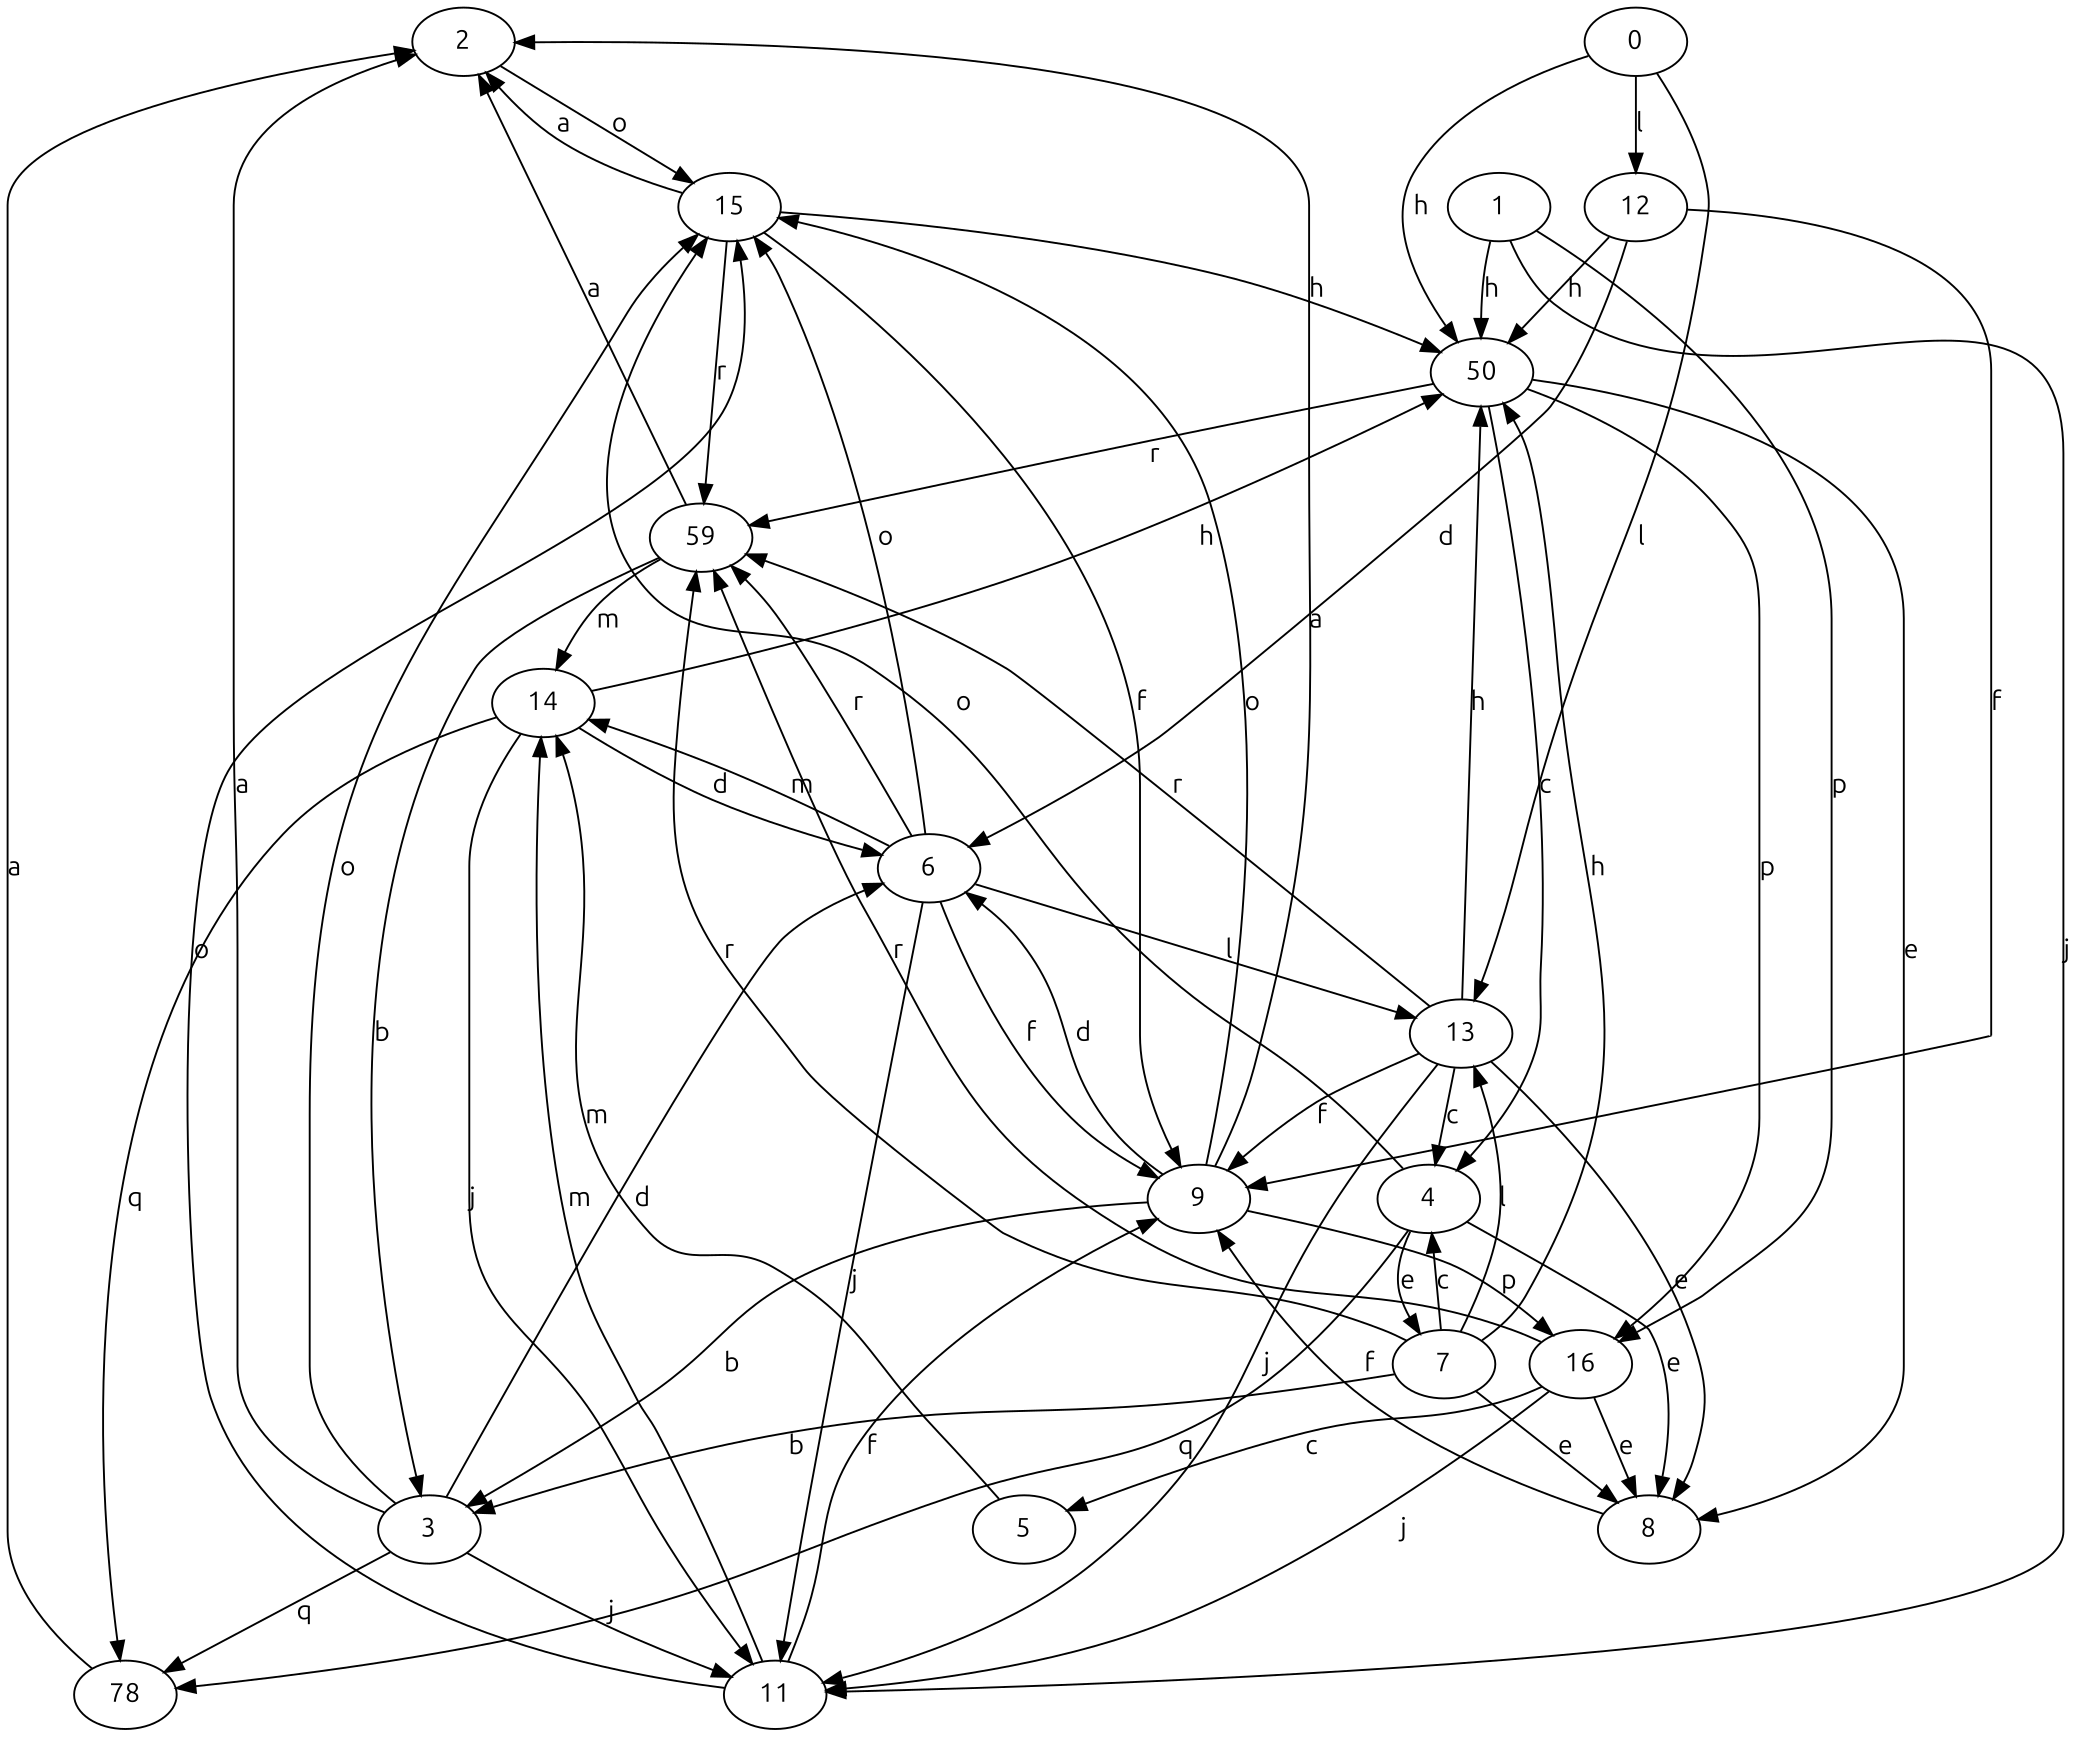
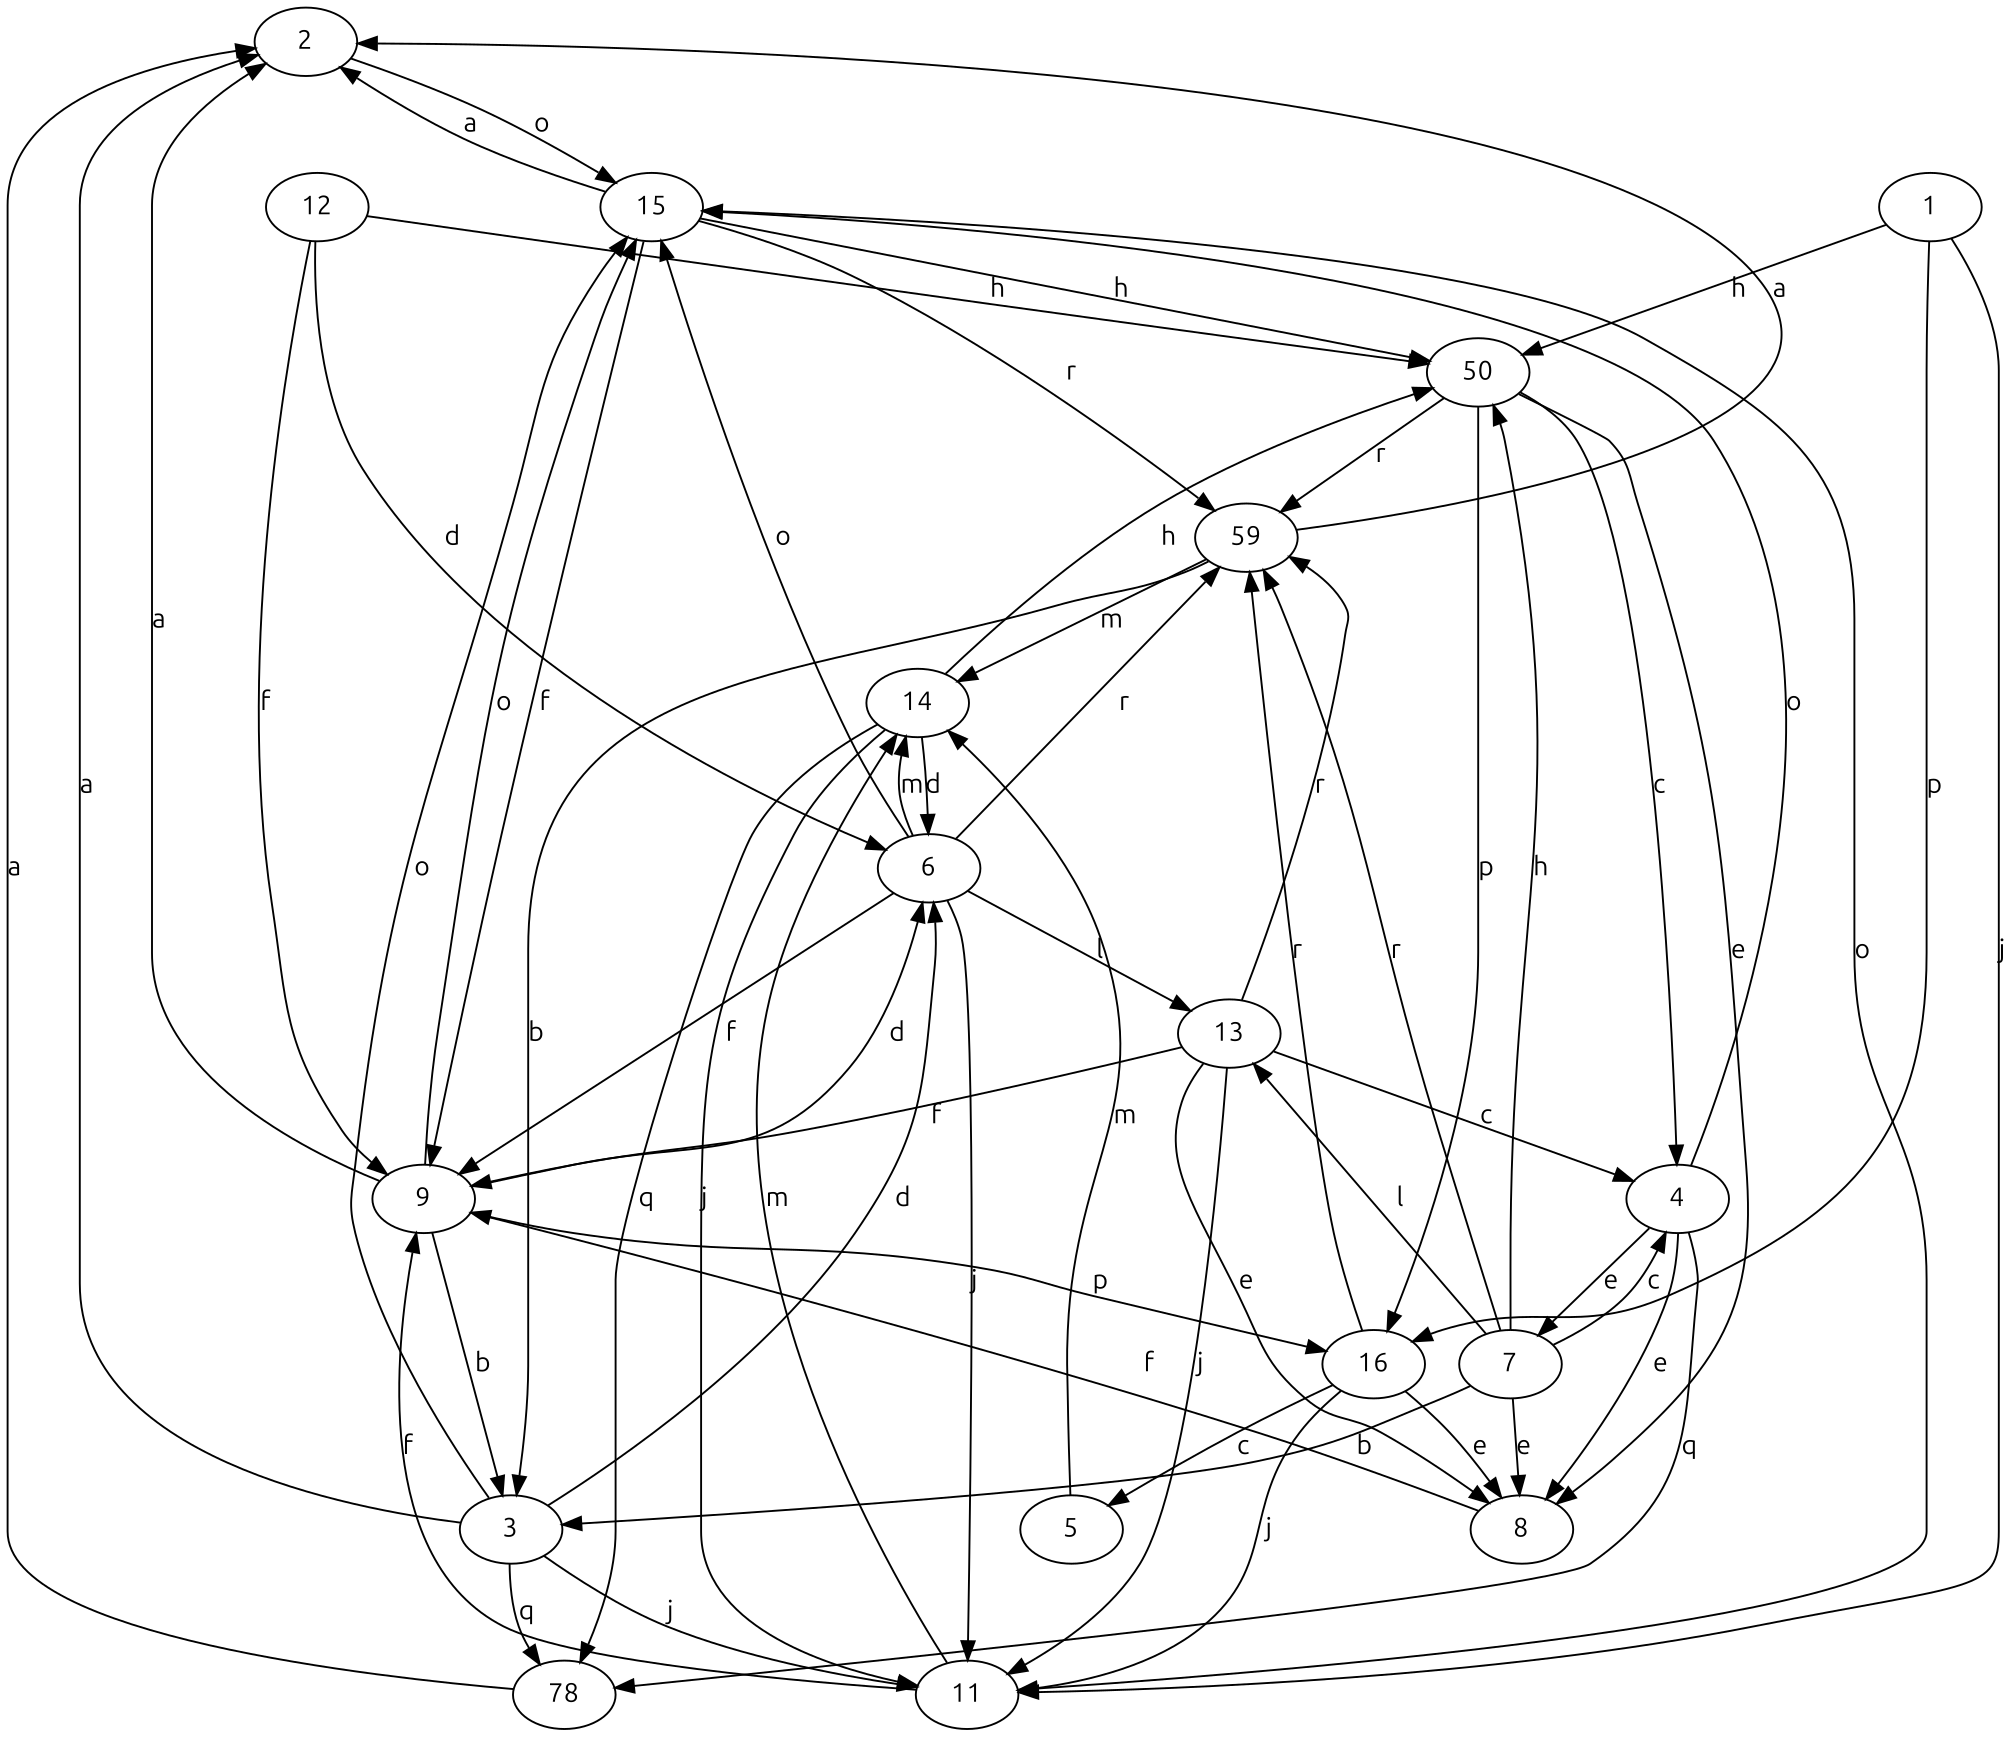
node "0": removed
edge "13" -> "50": removed, label "h"
